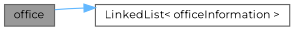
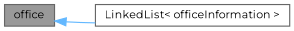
edge "office" -> "LinkedList< officeInformation >": reversed
